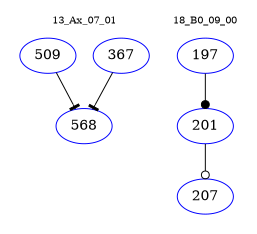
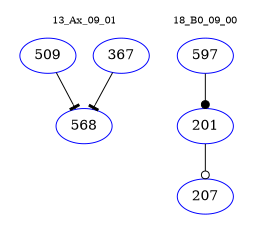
cluster "13_Ax_07_01": label "13_Ax_07_01" -> "13_Ax_09_01"
node "197": label "197" -> "597"
